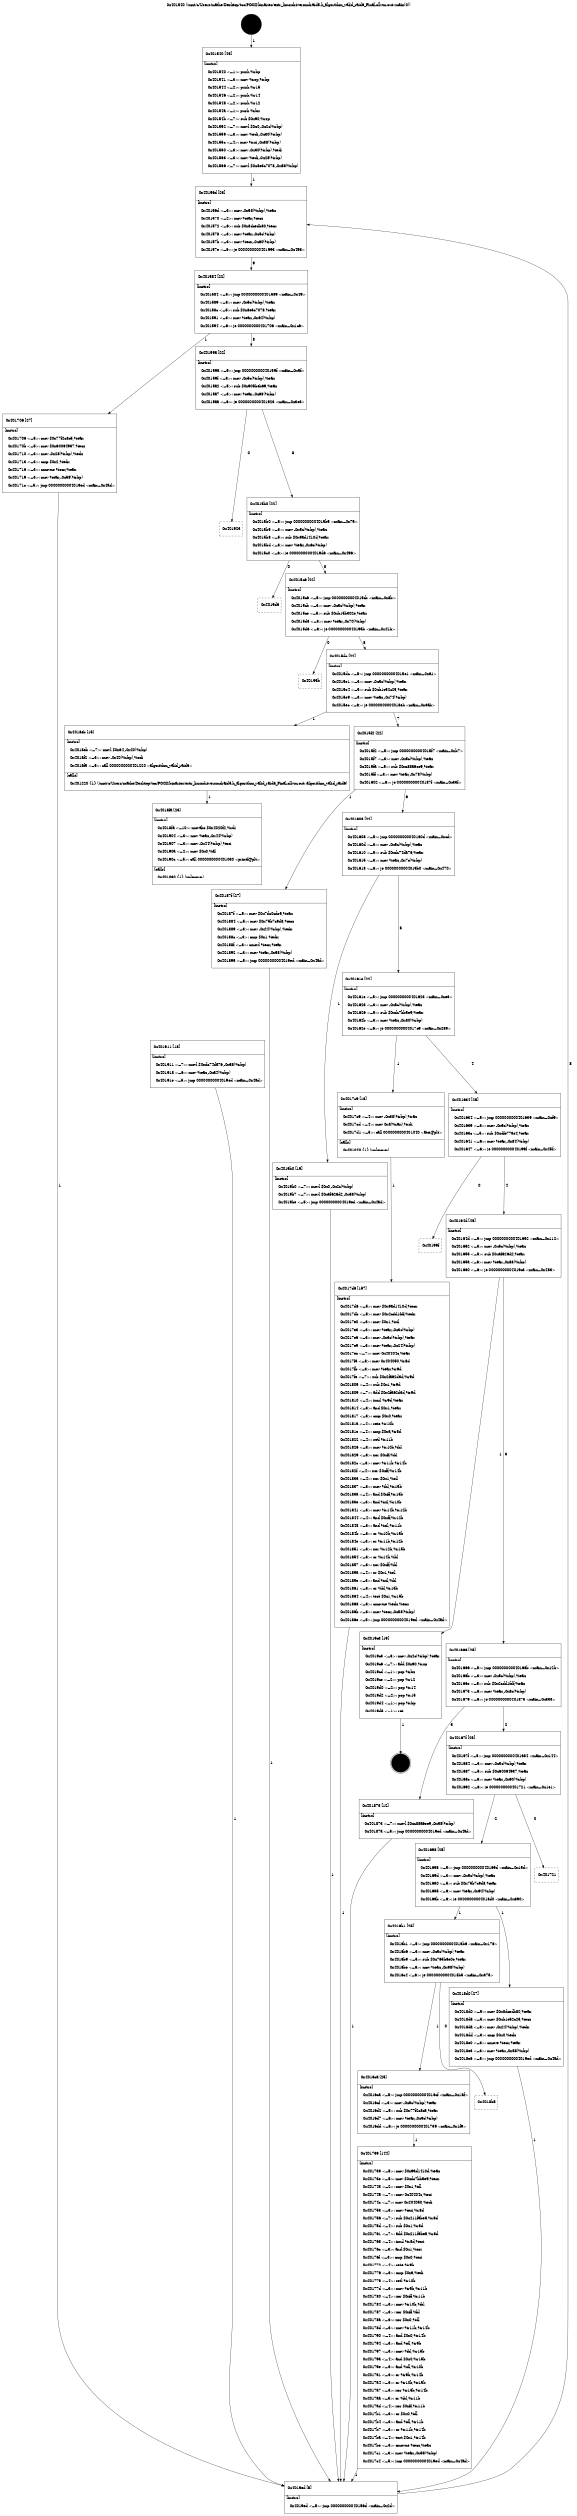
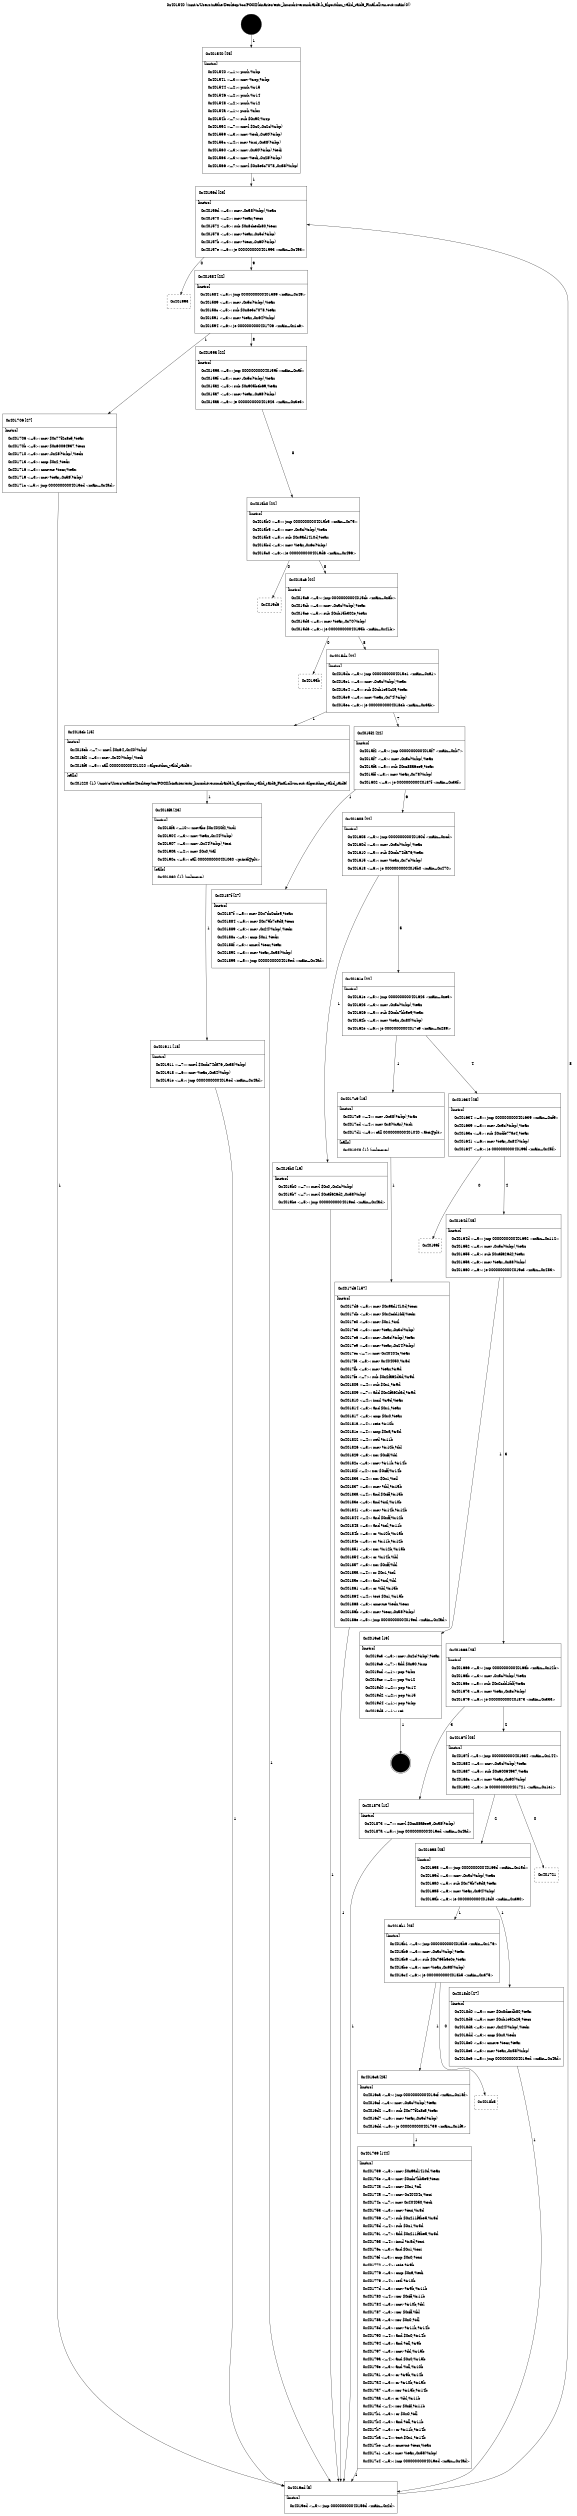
node "0x401993": added
node "0x401923": removed
edge "0x4018fa [23]" -> "0x401911 [18]": added, label "1"
